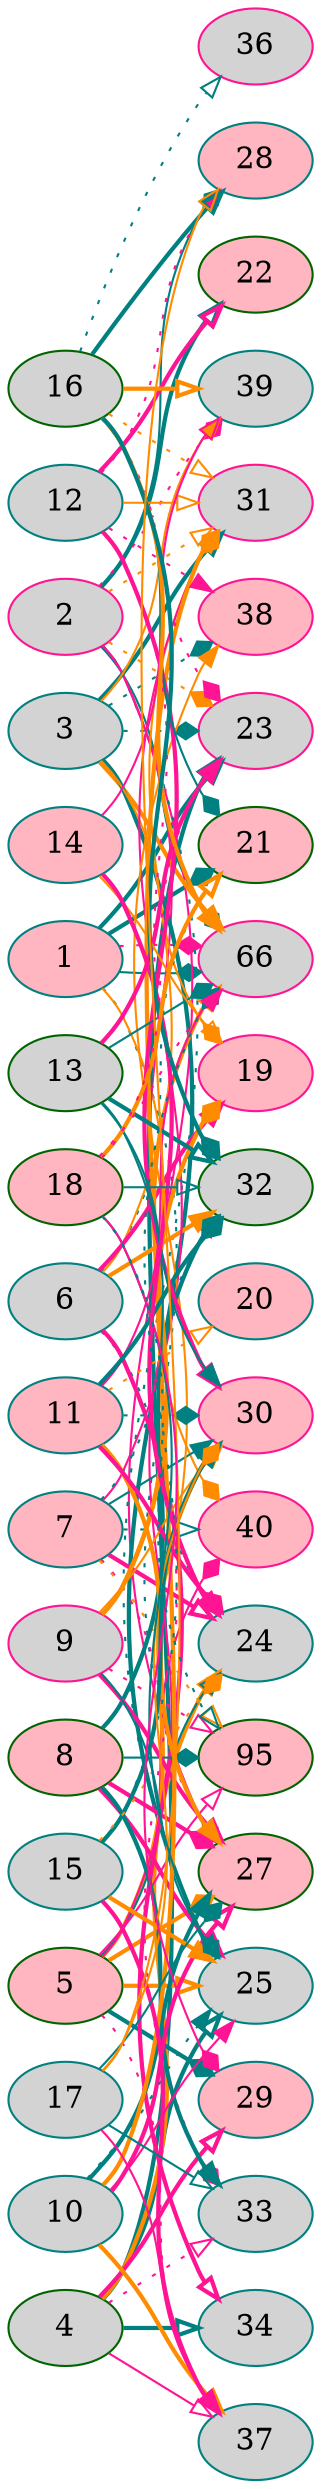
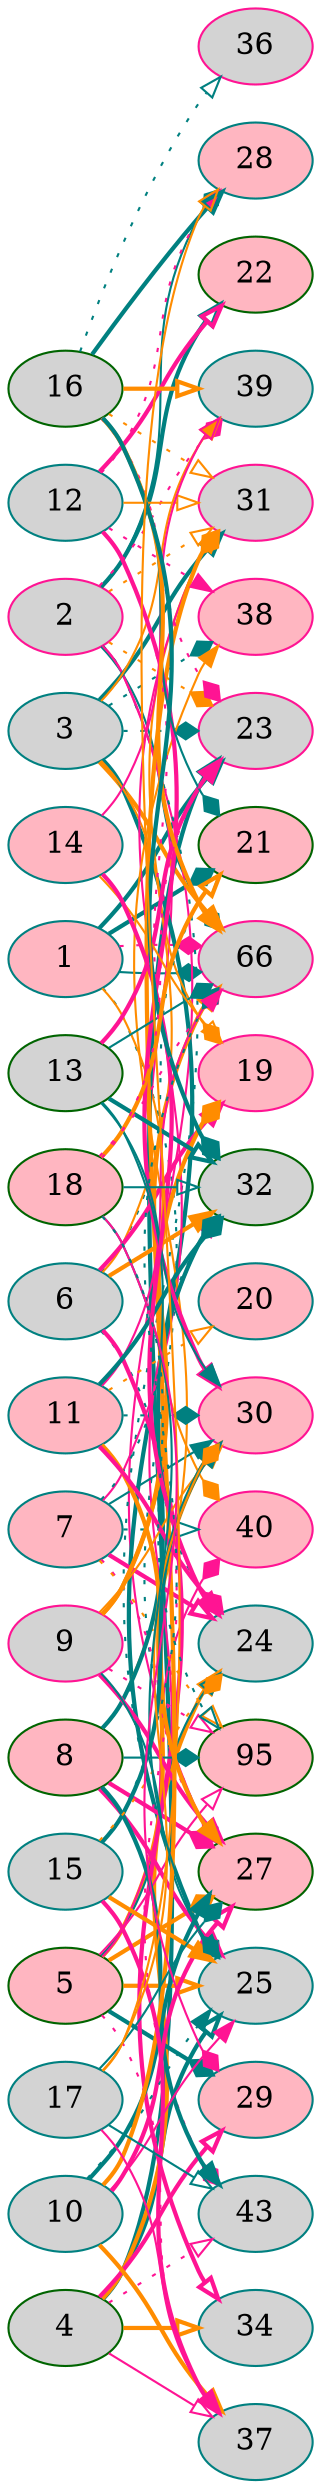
node "33": label "33" -> "43"
edge "4" -> "34": color teal -> darkorange
